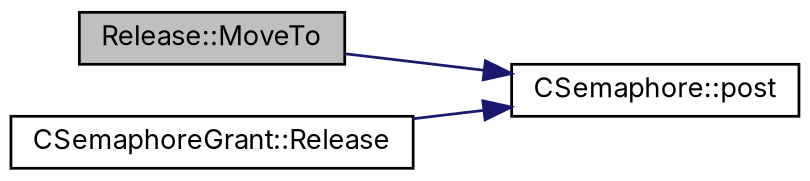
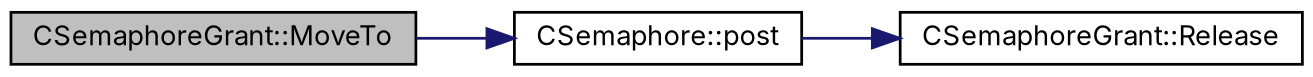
node "Release::MoveTo": label "Release::MoveTo" -> "CSemaphoreGrant::MoveTo"
edge "CSemaphoreGrant::Release" -> "CSemaphore::post": reversed
